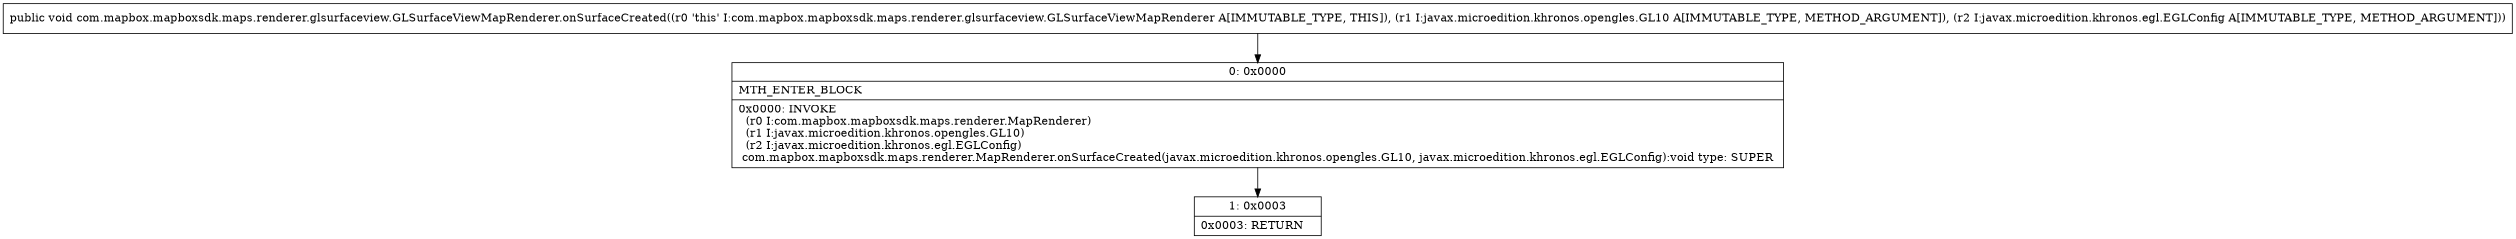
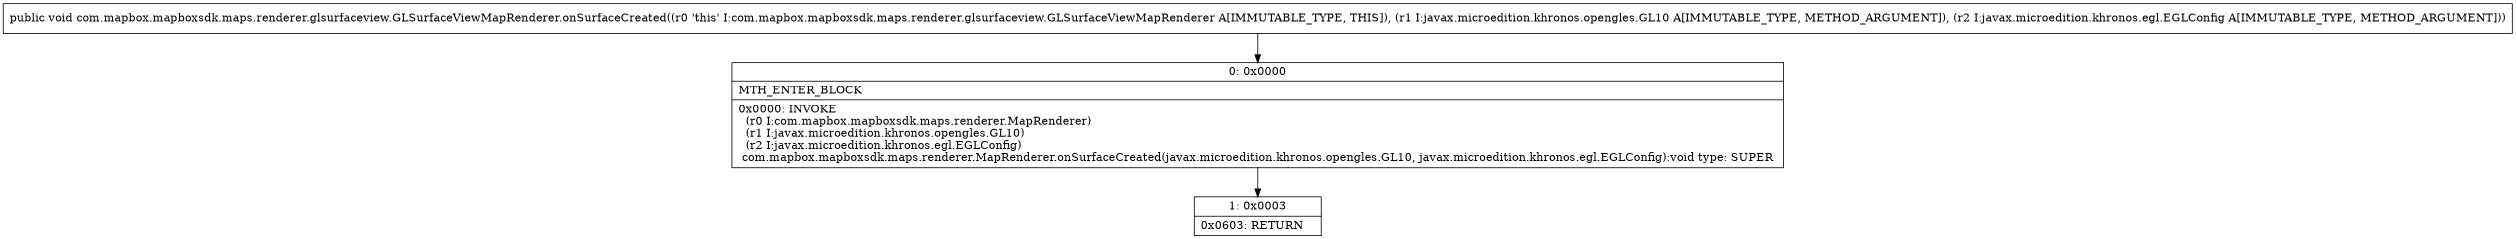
node "1: 0x0003": text "0x0003: RETURN" -> "0x0603: RETURN"
